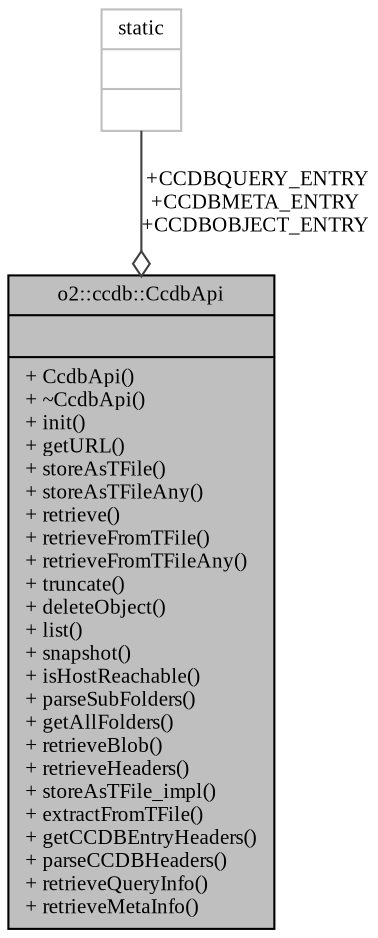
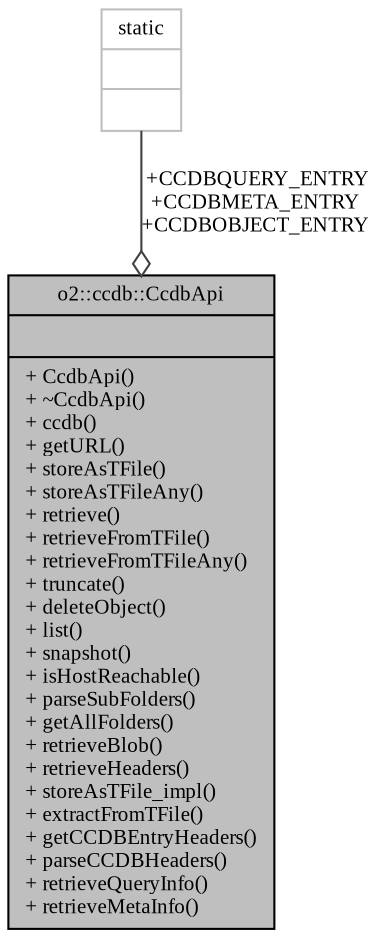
node "o2::ccdb::CcdbApi": text "+ init()" -> "+ ccdb()"
